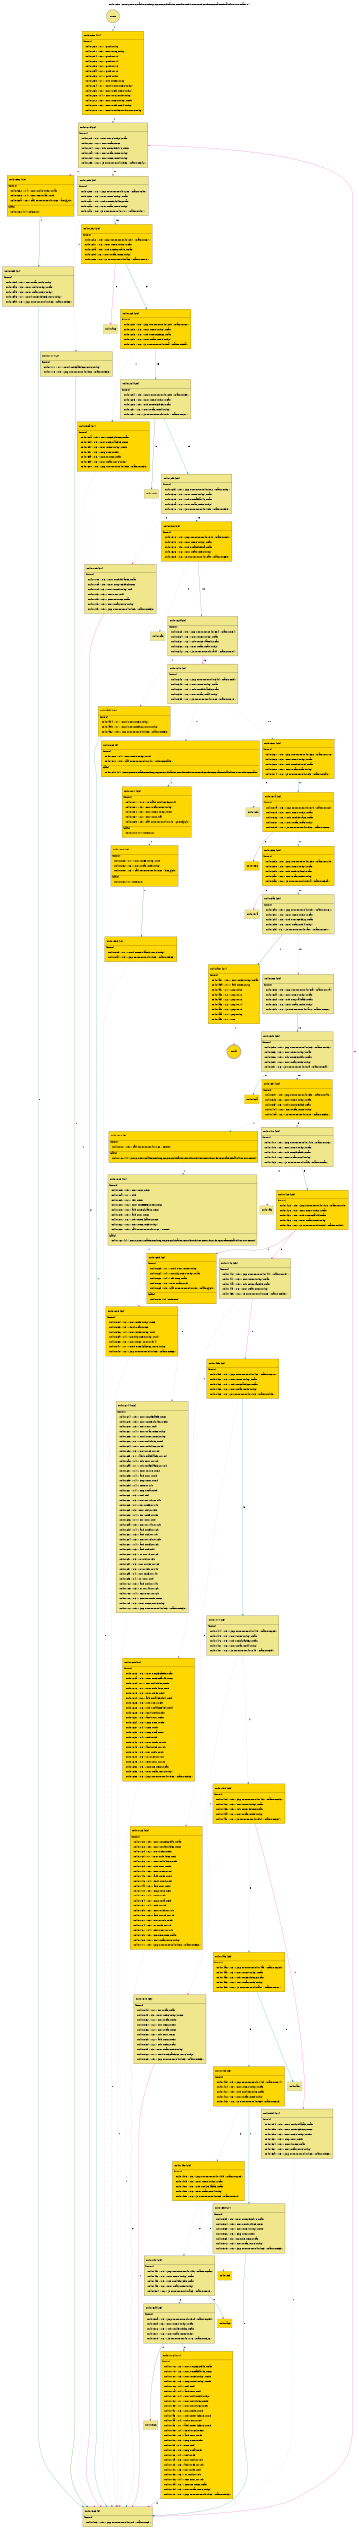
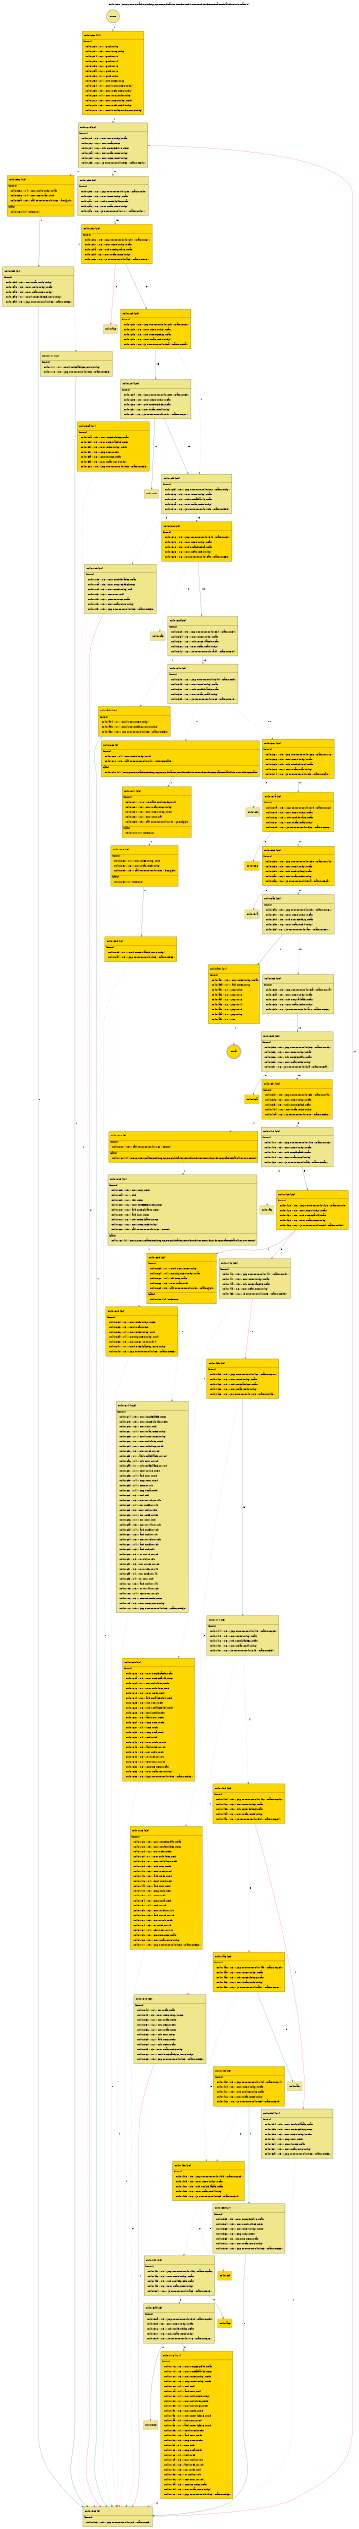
edge "0x4012cb [25]" -> "0x4015ea [27]": now "0x4012cb [25]" -> "0x4012fd [25]"
edge "0x4014a6 [25]" -> "0x4014bf [25]": now "0x4014a6 [25]" -> "0x4014d8 [25]"
